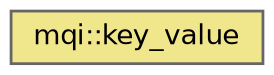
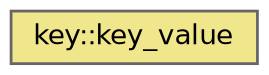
node "mqi::key_value": label "mqi::key_value" -> "key::key_value"
